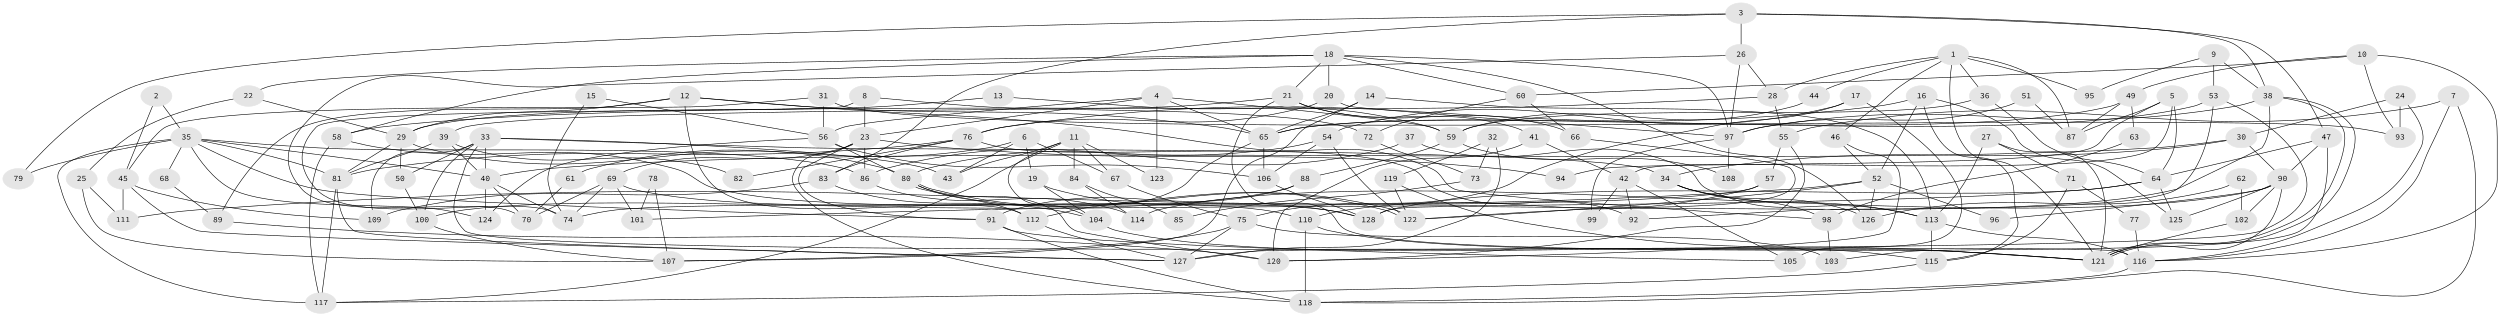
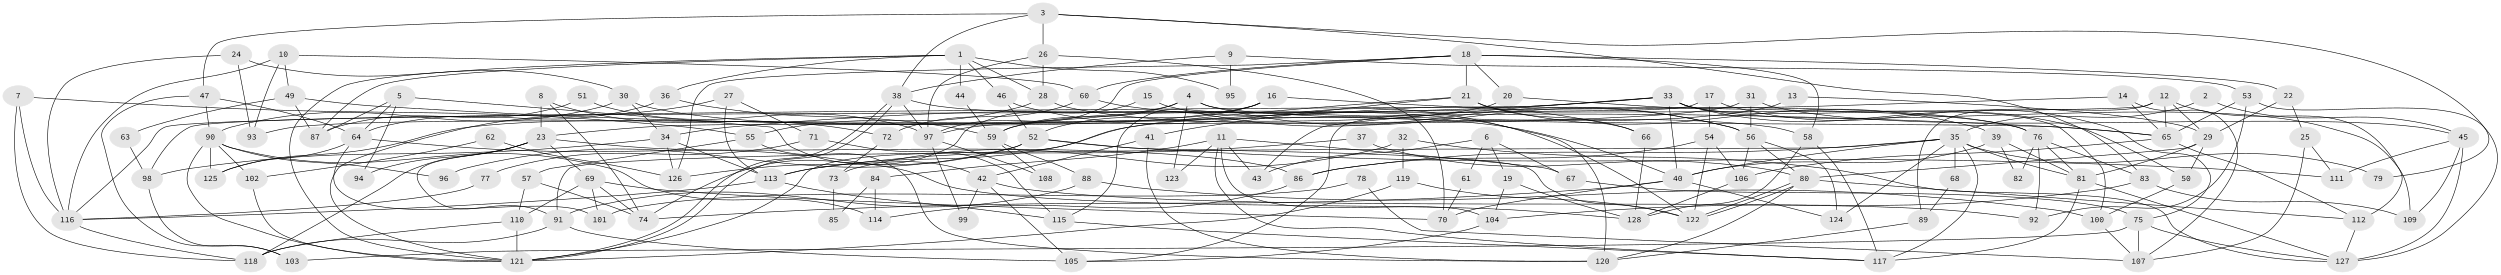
edge "104" -- "115": now "104" -- "105"
